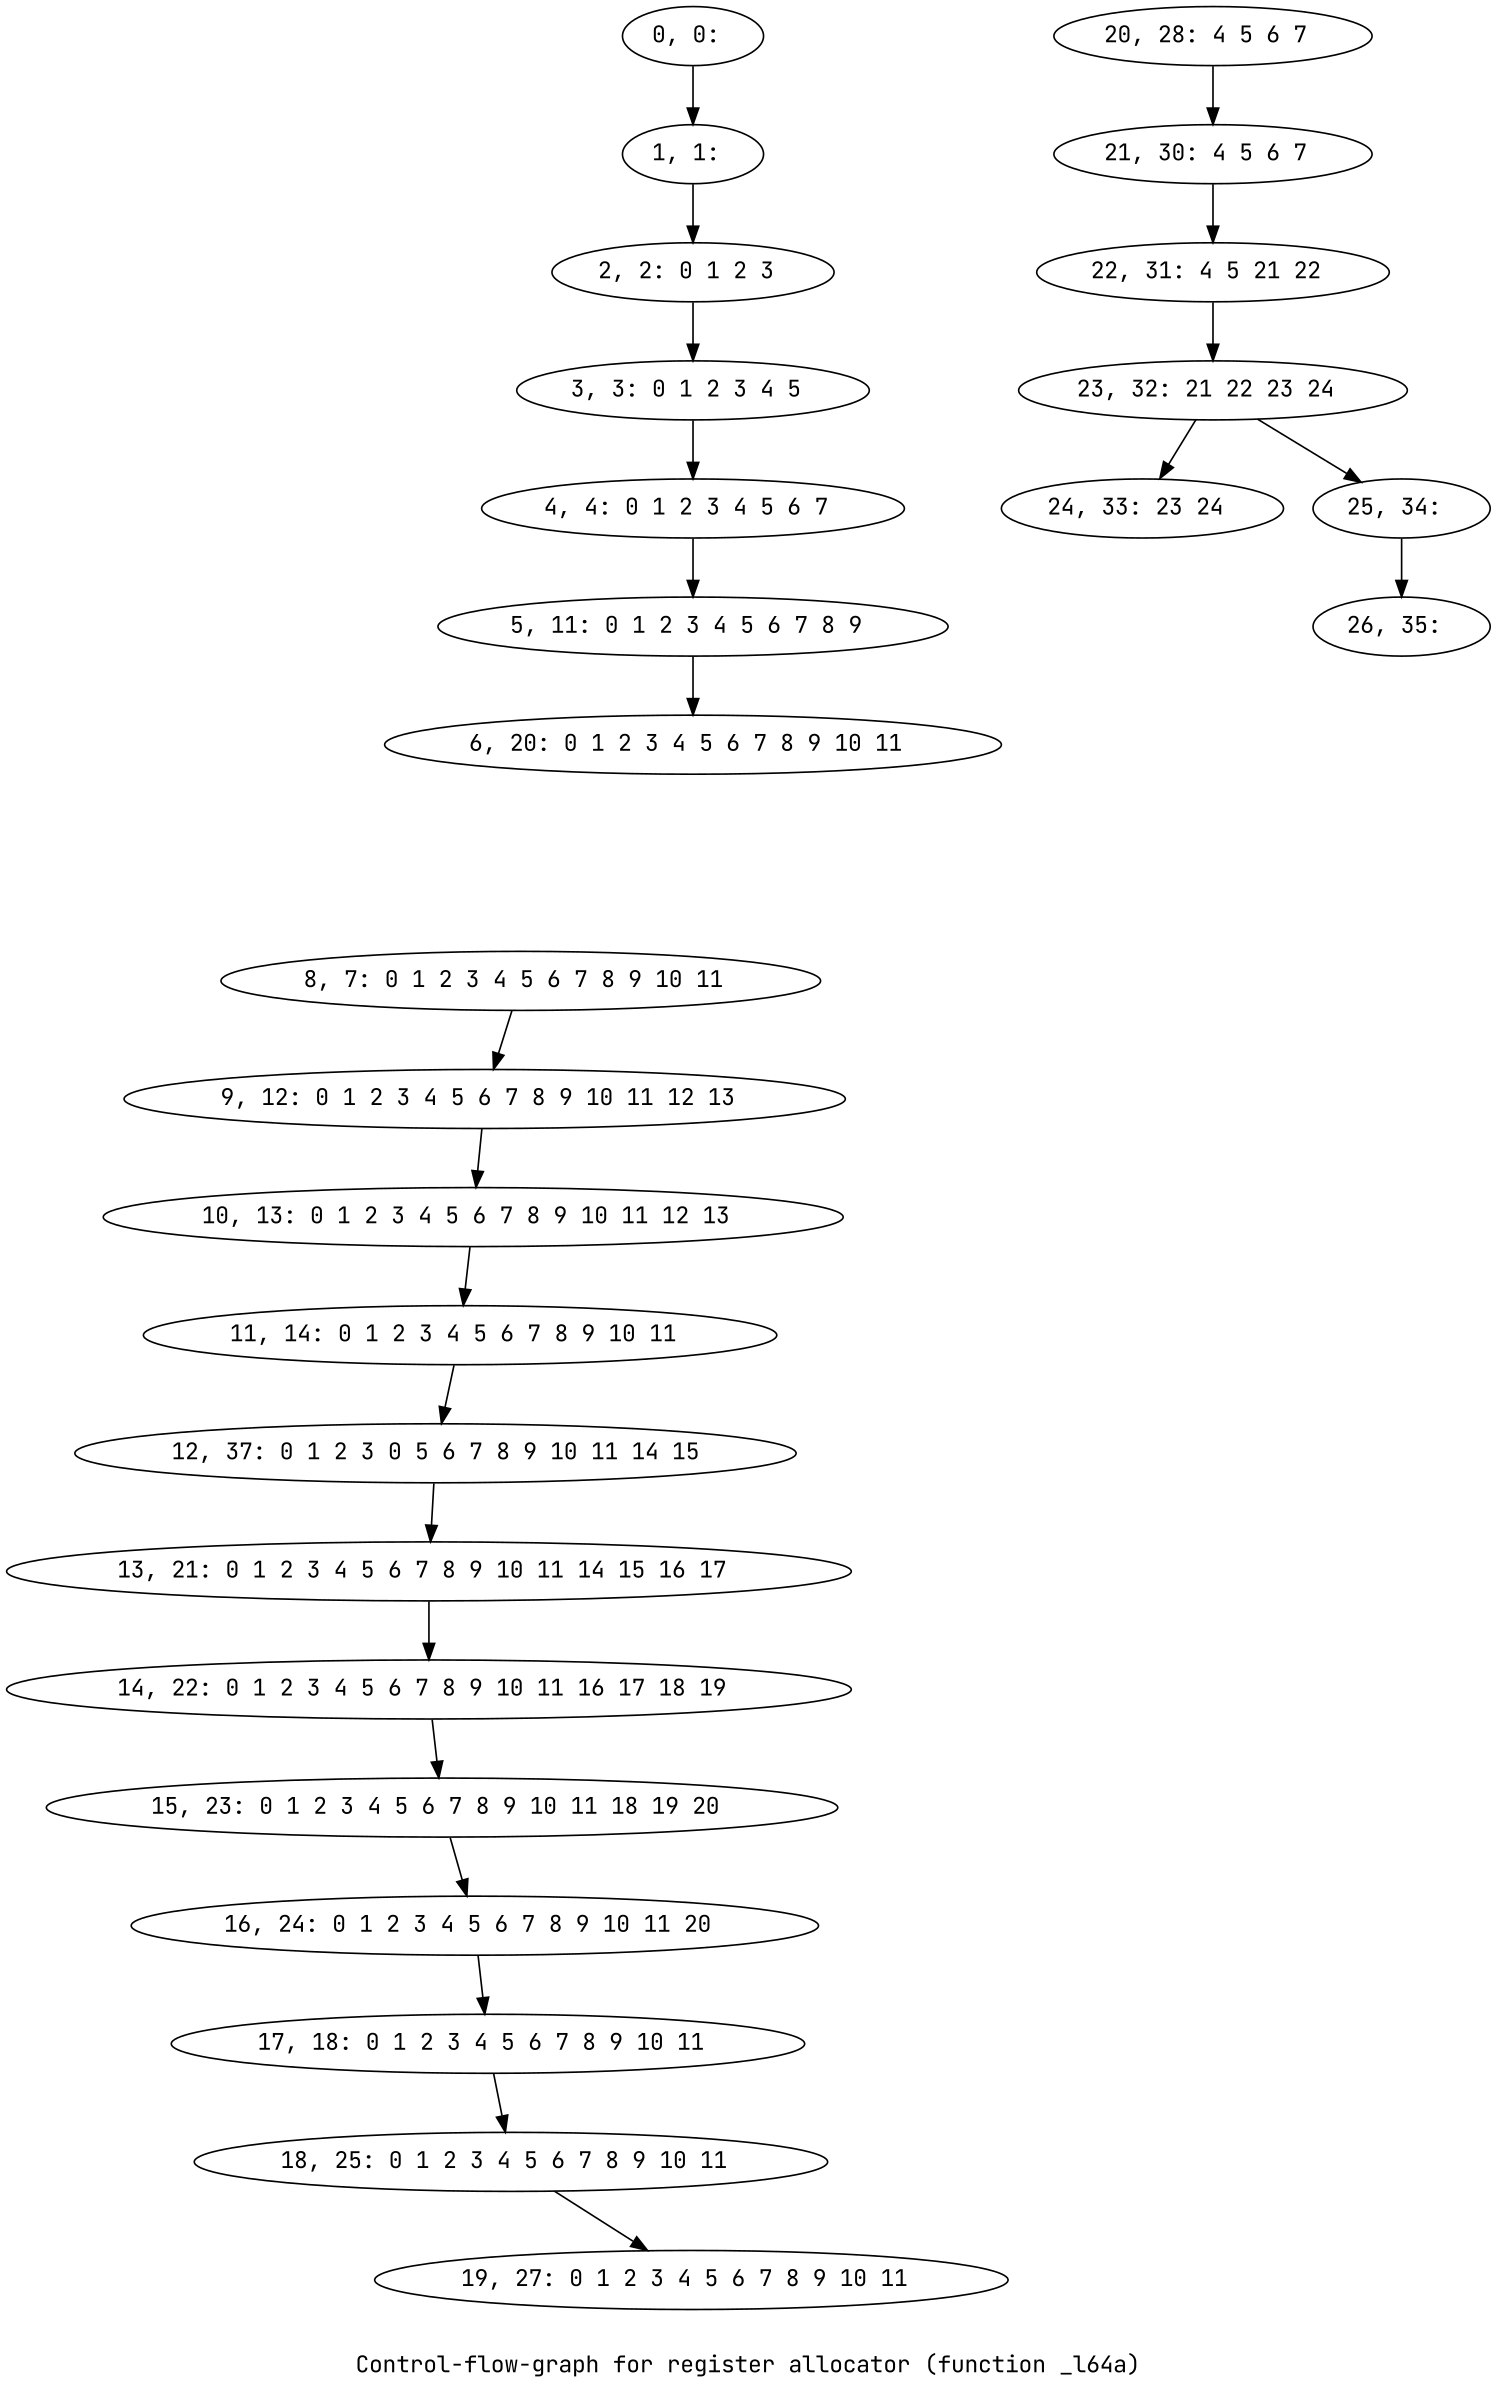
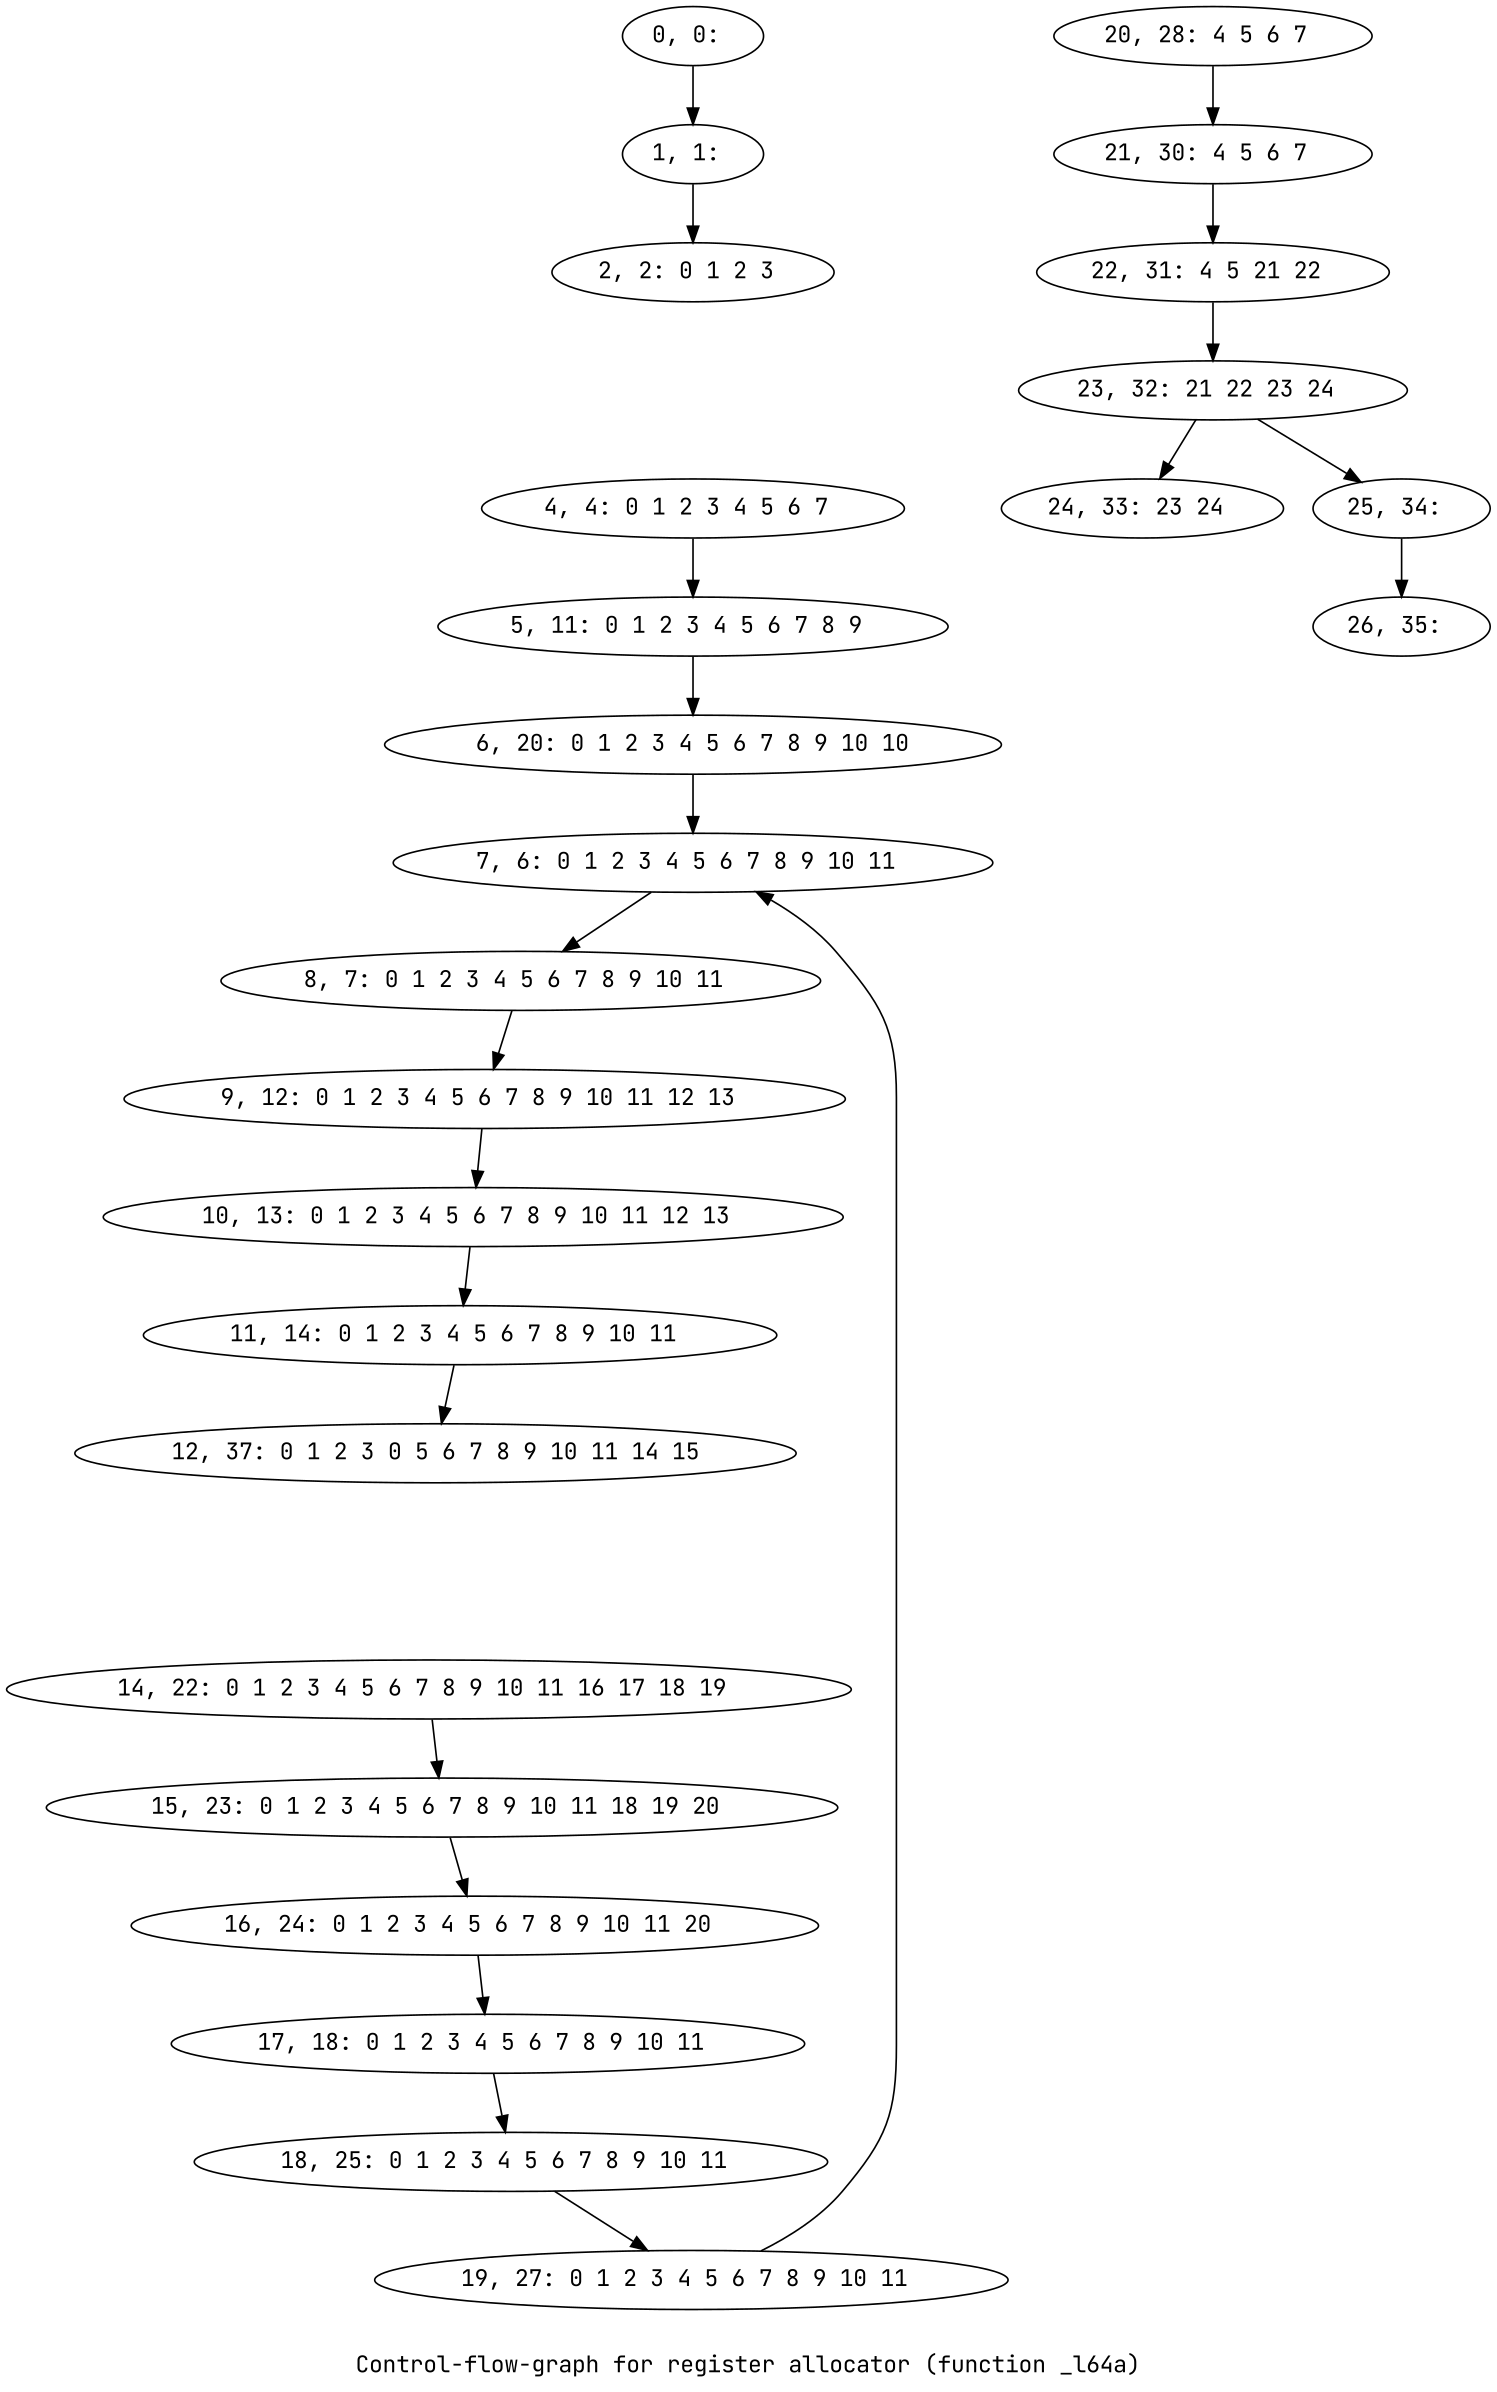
node "3, 3: 0 1 2 3 4 5": removed
node "6, 20: 0 1 2 3 4 5 6 7 8 9 10 11": label "6, 20: 0 1 2 3 4 5 6 7 8 9 10 11" -> "6, 20: 0 1 2 3 4 5 6 7 8 9 10 10"
node "7, 6: 0 1 2 3 4 5 6 7 8 9 10 11": added
node "13, 21: 0 1 2 3 4 5 6 7 8 9 10 11 14 15 16 17": removed
